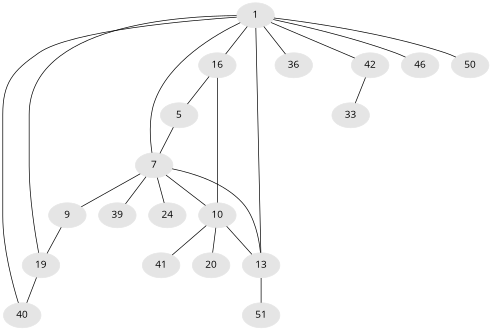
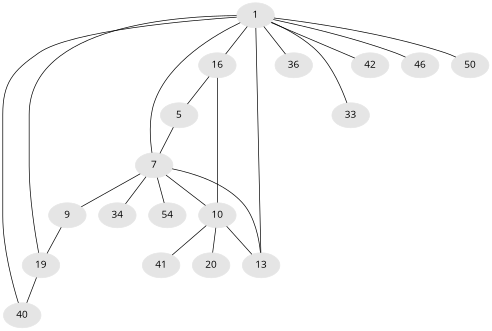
edge "42" -- "33": now "1" -- "33"
node "39": label "39" -> "34"
node "24": label "24" -> "54"
node "51": removed
